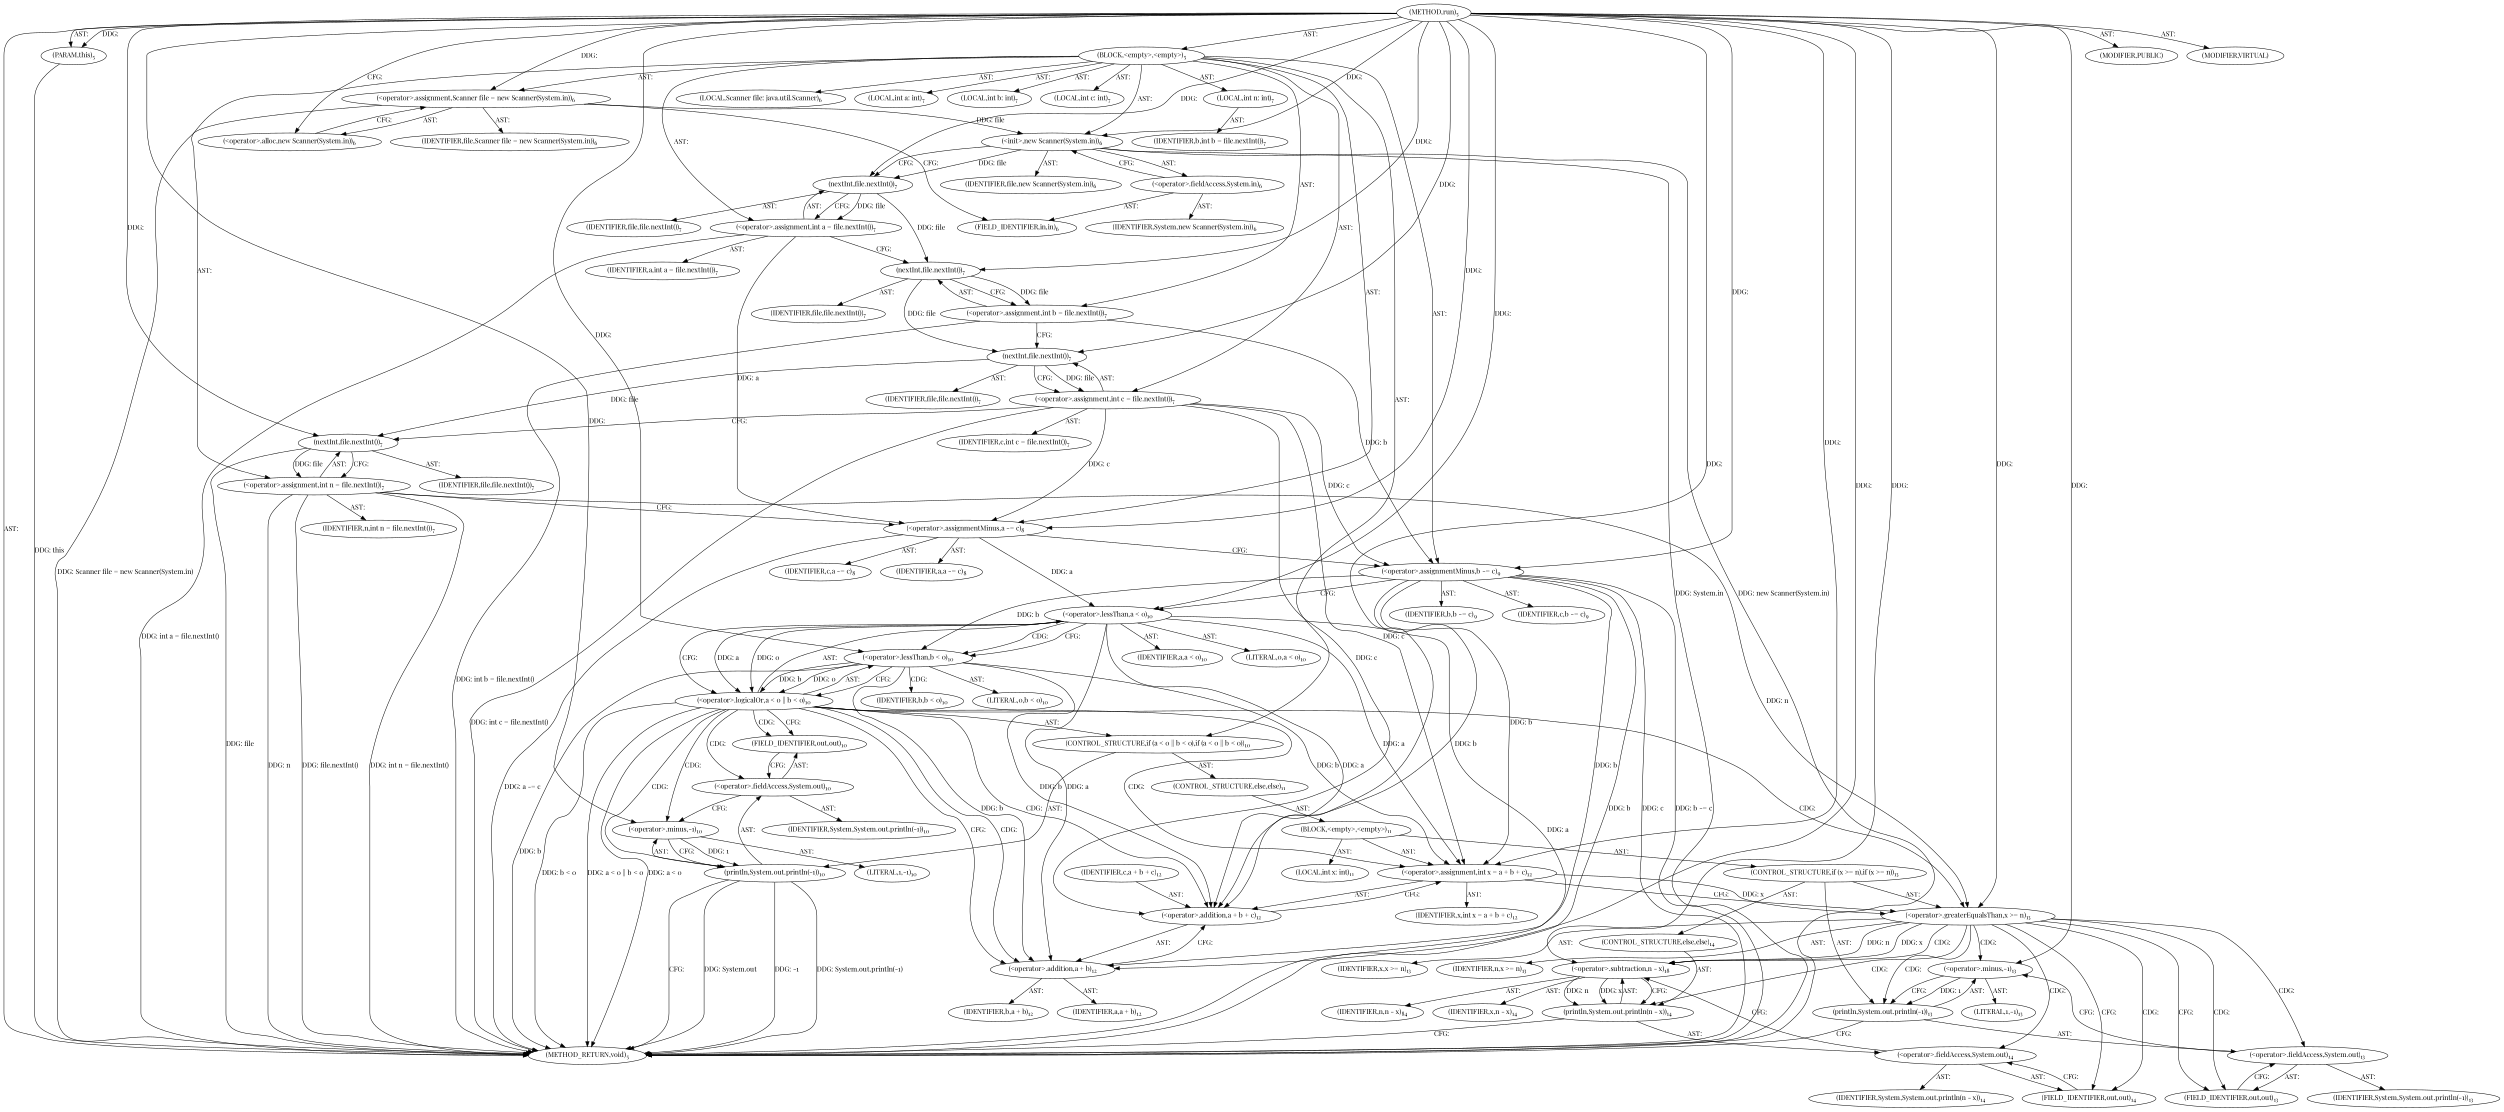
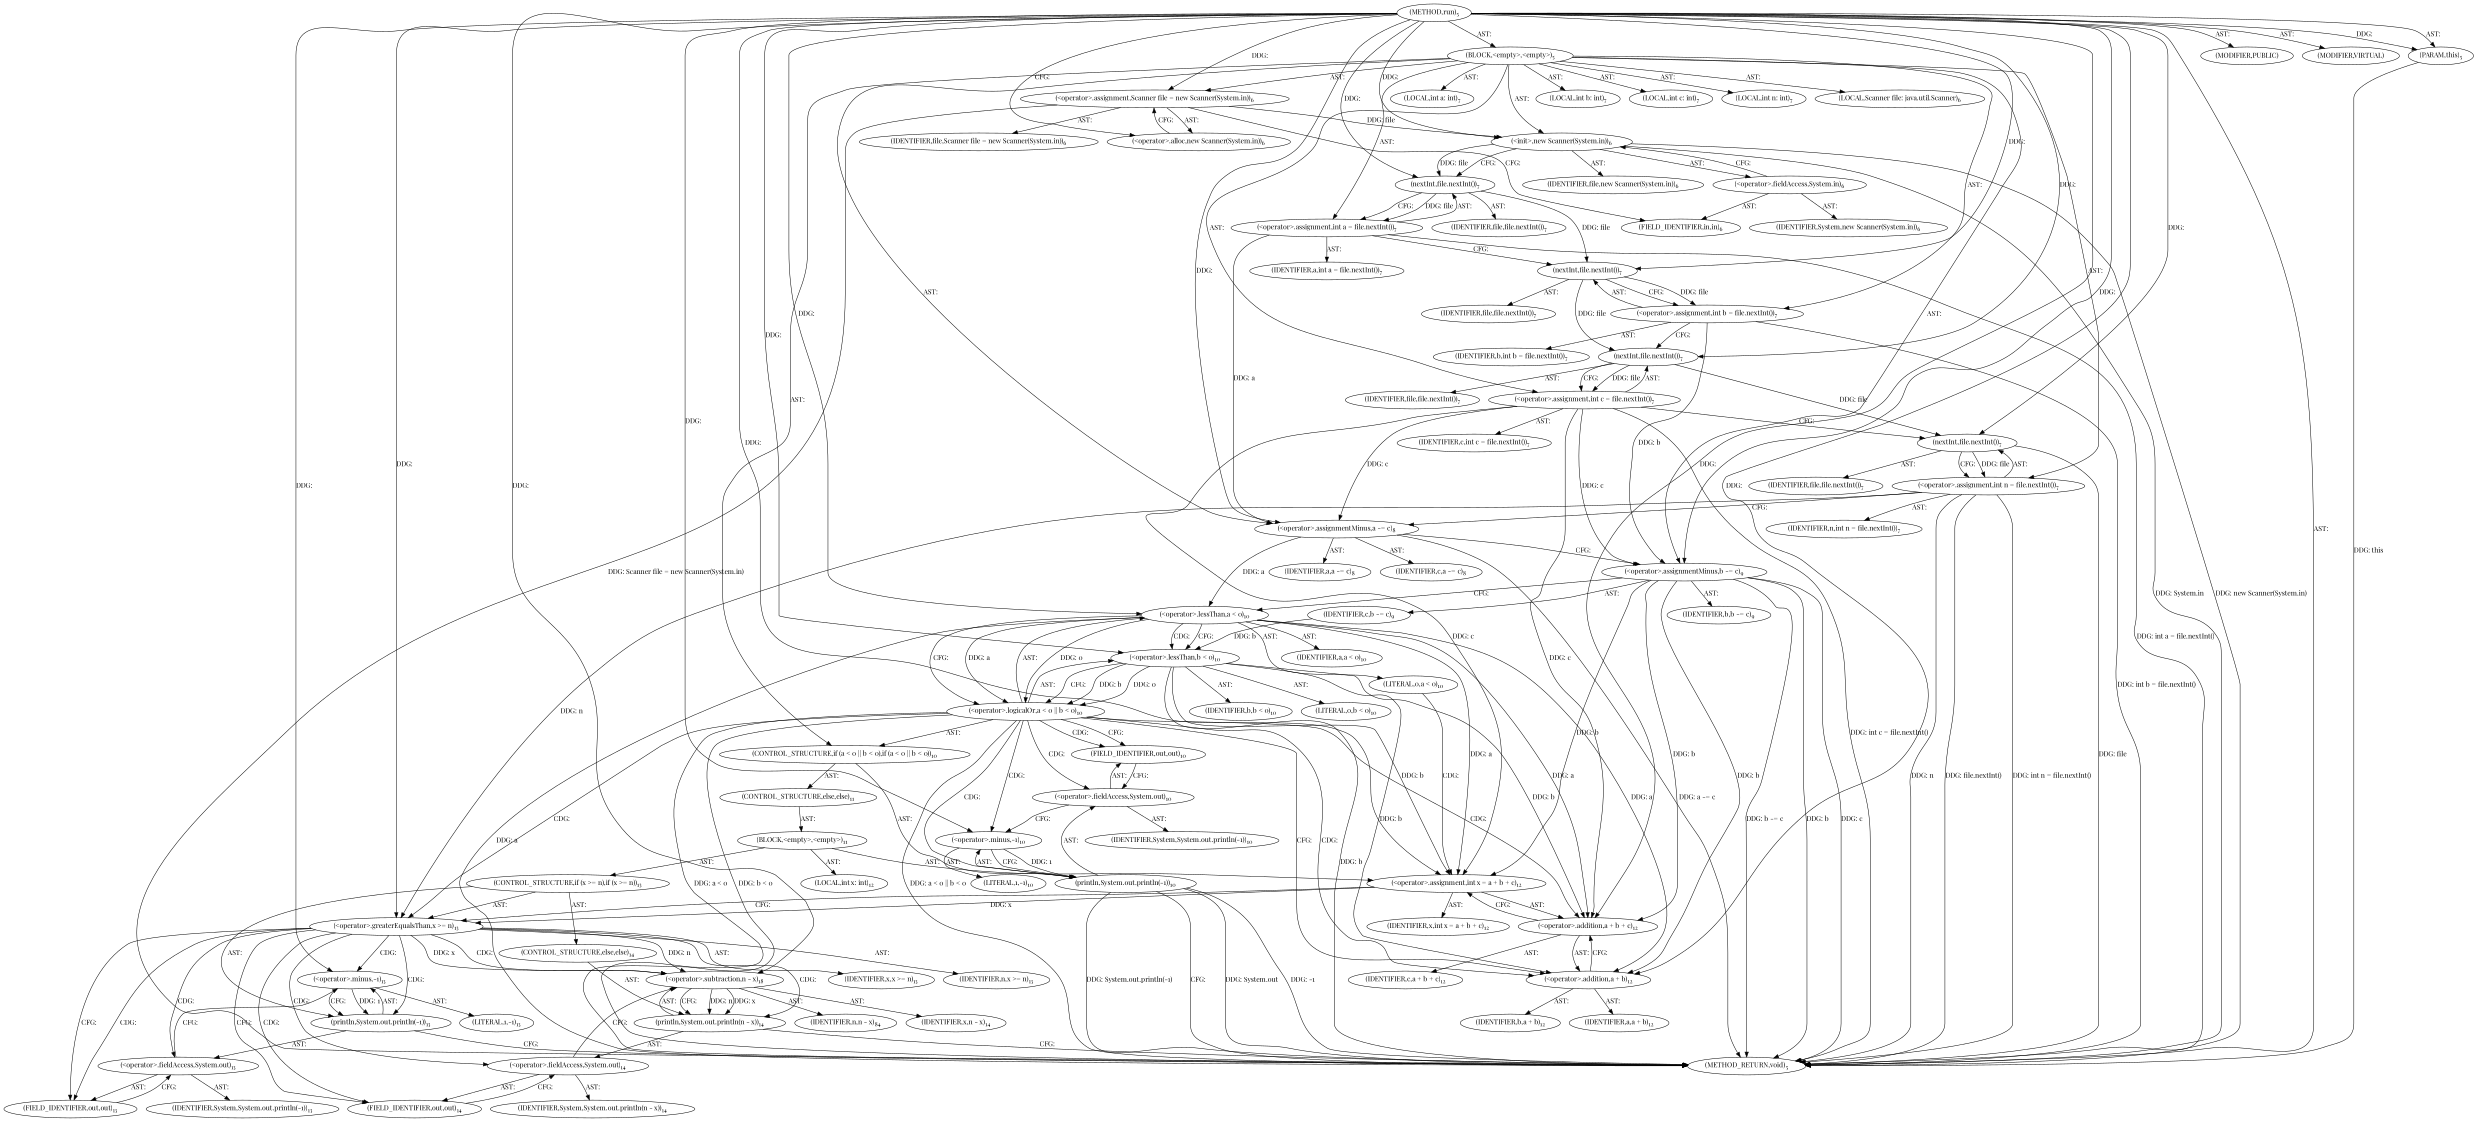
edge "(LOCAL,int n: int)" -> "(IDENTIFIER,b,int b = file.nextInt())": now "(<operator>.assignment,int b = file.nextInt())" -> "(IDENTIFIER,b,int b = file.nextInt())"
edge "(<operator>.assignmentMinus,b -= c)" -> "(<operator>.lessThan,b < 0)": now "(IDENTIFIER,c,b -= c)" -> "(<operator>.lessThan,b < 0)"
edge "(<operator>.lessThan,b < 0)" -> "(IDENTIFIER,b,b < 0)": label "CDG: " -> "AST: "
edge "(<operator>.logicalOr,a < 0 || b < 0)" -> "(<operator>.assignment,int x = a + b + c)": now "(LITERAL,0,a < 0)" -> "(<operator>.assignment,int x = a + b + c)"
node "(LOCAL,int x: int)": text "11" -> "12"
edge "(IDENTIFIER,c,a + b + c)" -> "(<operator>.addition,a + b + c)": reversed
